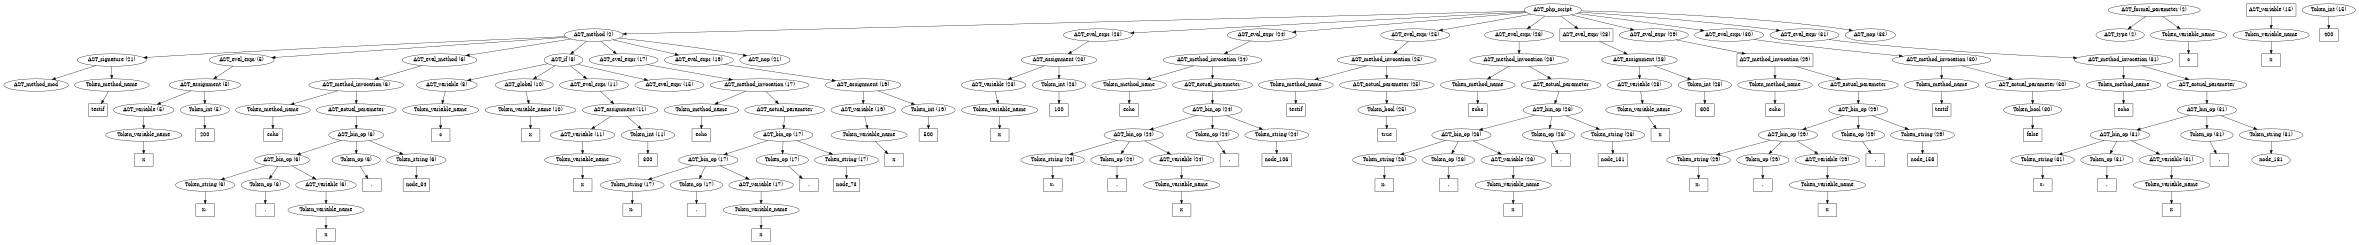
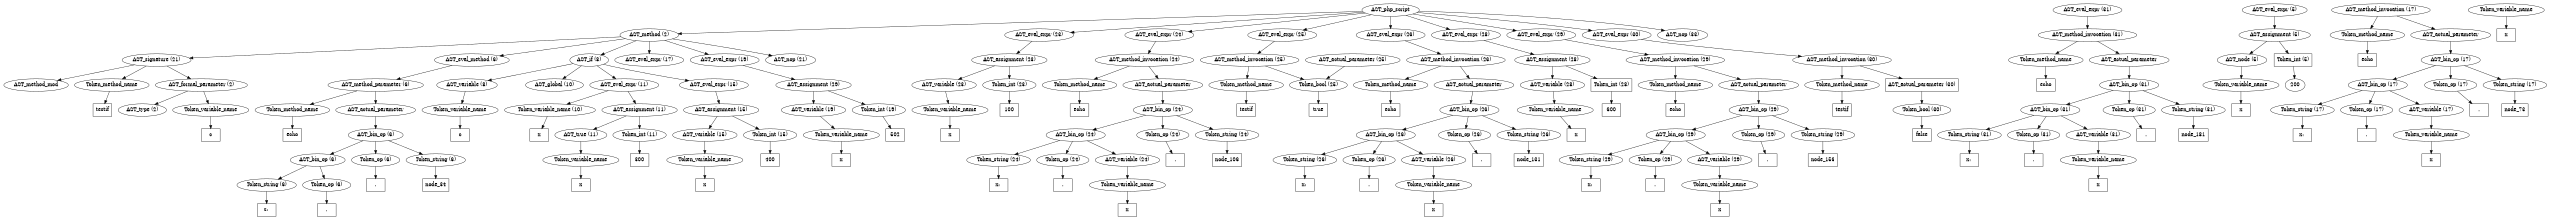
node "AST_variable (15)": shape box -> ellipse
edge "AST_php_script" -> "AST_eval_expr (31)": removed
node "AST_eval_expr (28)": shape box -> ellipse
edge "AST_method (2)" -> "AST_eval_expr (5)": removed
node "AST_method_invocation (29)": shape box -> ellipse
edge "AST_method_invocation (25)" -> "AST_actual_parameter (25)": now "AST_method_invocation (25)" -> "Token_bool (25)"
edge "AST_signature (21)" -> "AST_formal_parameter (2)": added
edge "AST_eval_expr (17)" -> "AST_method_invocation (17)": removed
node "AST_method_invocation (6)": label "AST_method_invocation (6)" -> "AST_method_parameter (6)"
node "AST_assignment (19)": label "AST_assignment (19)" -> "AST_assignment (29)"
node "Token_int (28)": shape ellipse -> box
node "AST_actual_parameter (30)": shape ellipse -> box
edge "AST_global (10)" -> "Token_variable_name (10)": now "AST_eval_expr (11)" -> "Token_variable_name (10)"
node "AST_variable (5)": label "AST_variable (5)" -> "AST_node (5)"
node "Token_int (5)": shape ellipse -> box
node "AST_assignment (15)": added
node "200": shape box -> ellipse
node "AST_variable (11)": label "AST_variable (11)" -> "AST_true (11)"
node "500": label "500" -> "502"
node "node_181": shape ellipse -> box
node "AST_variable (6)": removed
